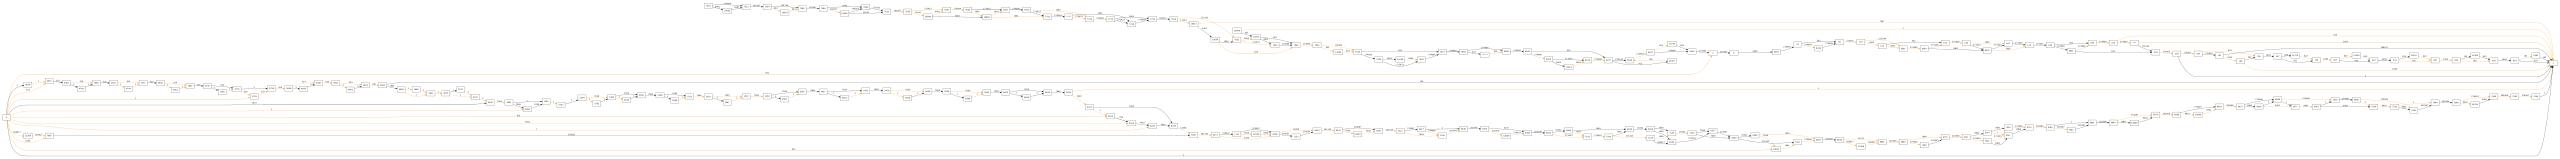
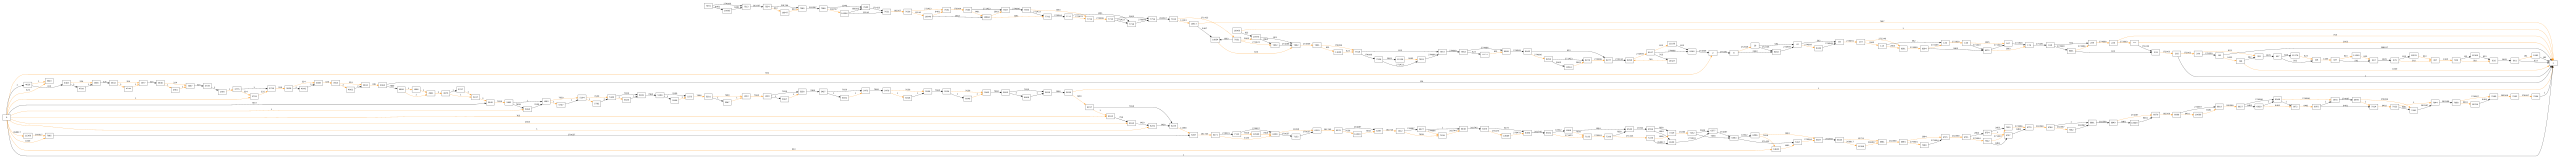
edge "10954" -> "7831": reversed
node "26": added
edge "8077" -> "10427": now "8107" -> "10427"
edge "3423" -> "3433": now "4626" -> "3433"
edge "3739" -> "3775": removed, label "324"
edge "5083" -> "5104": added, label "7659"
